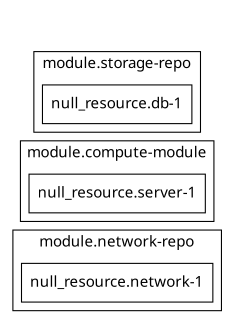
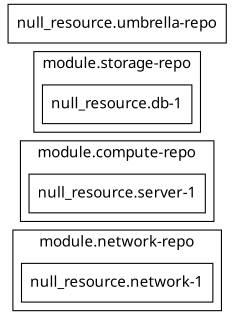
node "null_resource.umbrella-repo": added
cluster "module.compute-module": label "module.compute-module" -> "module.compute-repo"
